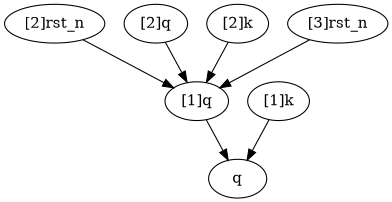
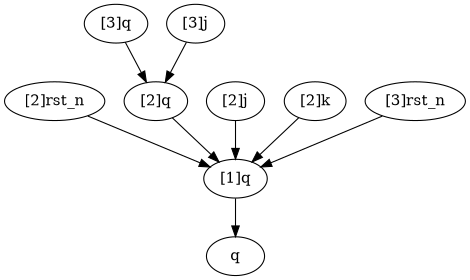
node "[3]q": added
node "[3]j": added
node "[2]j": added
node "[1]k": removed
